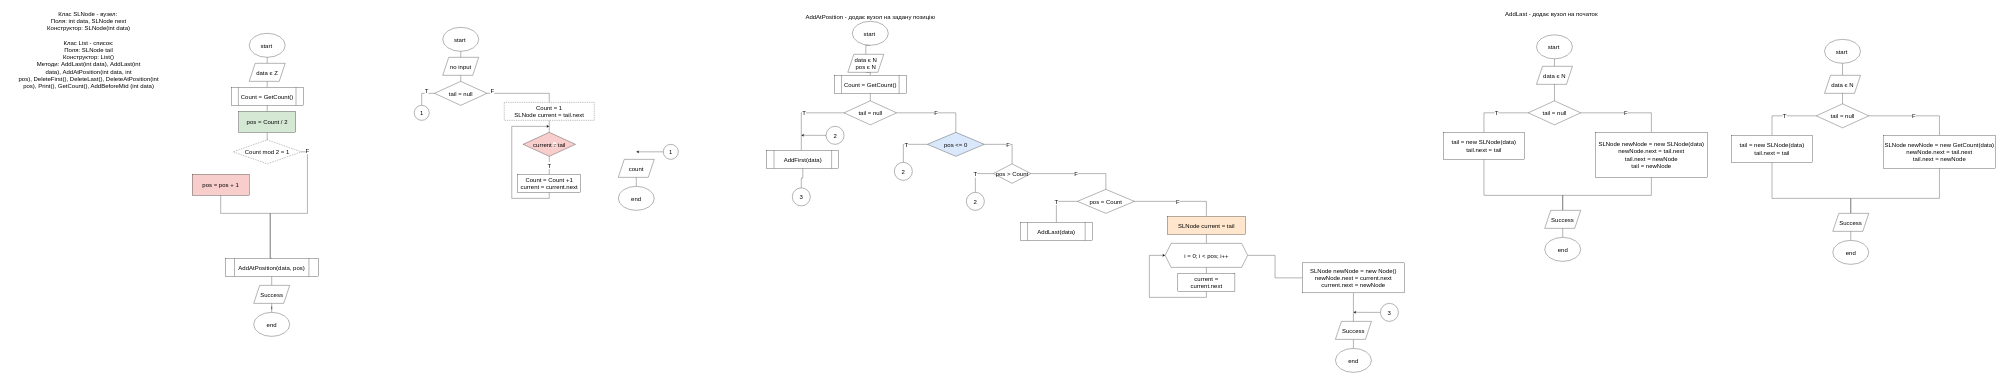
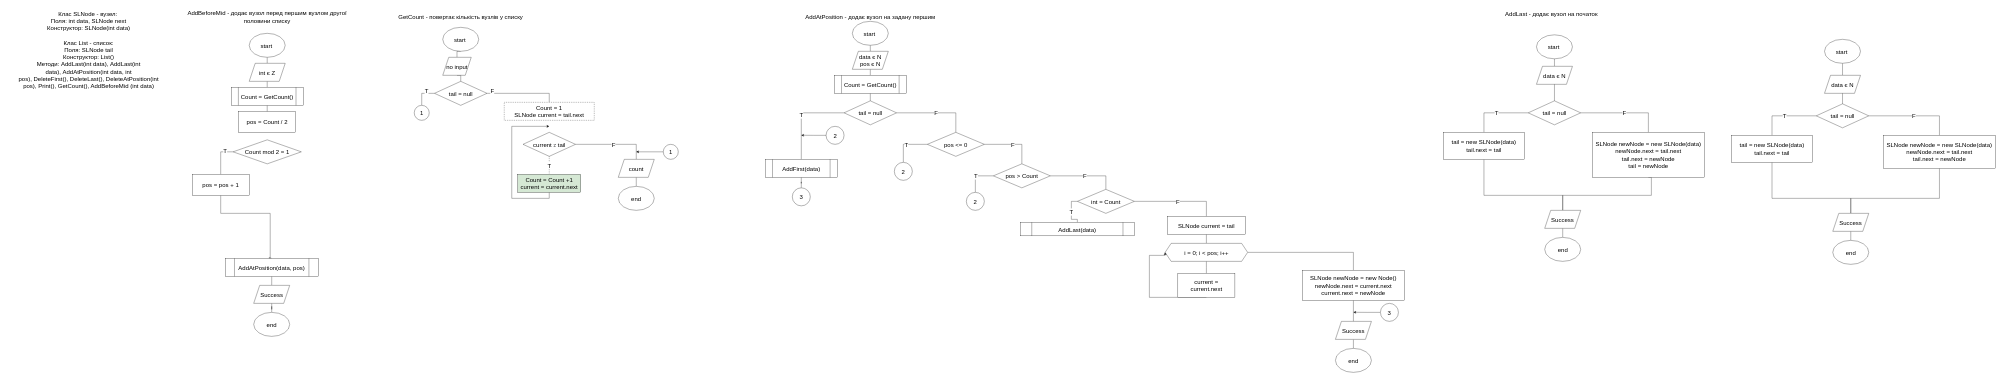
node "AddBeforeMid - додає вузол перед першим вузлом другої половини списку": added
node "GetCount - повертає кількість вузлів у списку": added
node "AddAtPosition - додає вузол на задану позицію": label "AddAtPosition - додає вузол на задану позицію" -> "AddAtPosition - додає вузол на задану першим"
node "data є N pos є N": moved (866, 63) -> (870, 60)
node "no input": size 36x18 -> 29x18
node "data є Z": label "data є Z" -> "int є Z"
node "pos = Count / 2": fillcolor #d5e8d4 -> #ffffff
edge "Count = 1 SLNode current = tail.next" -- "current ≠ tail": removed
edge "pos = Count / 2" -- "Count mod 2 = 1": removed
node "current ≠ tail": fillcolor #f8cecc -> #ffffff
edge "current ≠ tail" -- "count": added, label "F"
node "pos <= 0": fillcolor #dae8fc -> #ffffff
node "Count mod 2 = 1": style dashed -> solid
edge "Count mod 2 = 1" -- "AddAtPosition(data, pos)": removed, label "F"
node "SLNode newNode = new GetCount(data) newNode.next = tail.next tail.next = newNode": label "SLNode newNode = new GetCount(data) newNode.next = tail.next tail.next = newNode" -> "SLNode newNode = new SLNode(data) newNode.next = tail.next tail.next = newNode"
node "SLNode newNode = new SLNode(data) newNode.next = tail.next tail.next = newNode tail = newNode": moved (1651, 155) -> (1648, 155)
edge "Count mod 2 = 1" -- "pos = pos + 1": added, label "T"
node "AddFirst(data)": moved (803, 159) -> (801, 168)
edge "current ≠ tail" -- "Count = Count +1 current = current.next": style solid -> dashed
node "pos > Count": size 38x20 -> 57x24
node "Count = Count +1 current = current.next": fillcolor #ffffff -> #d5e8d4
node "pos = pos + 1": fillcolor #f8cecc -> #ffffff
node "pos = Count": label "pos = Count" -> "int = Count"
node "SLNode current = tail": fillcolor #ffe6cc -> #ffffff
node "AddLast(data)": size 72x18 -> 114x14
node "i = 0; i < pos; i++": size 83x24 -> 83x18
edge "pos = pos + 1" -- "AddAtPosition(data, pos)": arrowhead none -> block
node "SLNode newNode = new Node() newNode.next = current.next current.next = newNode": moved (1353, 278) -> (1353, 285)
node "current = current.next": size 57x18 -> 57x24
